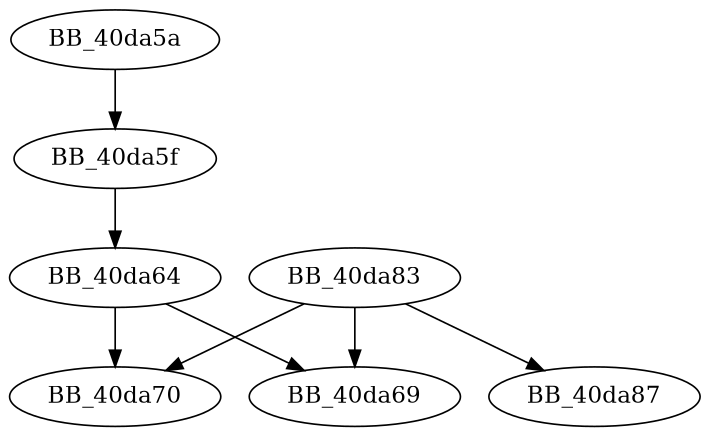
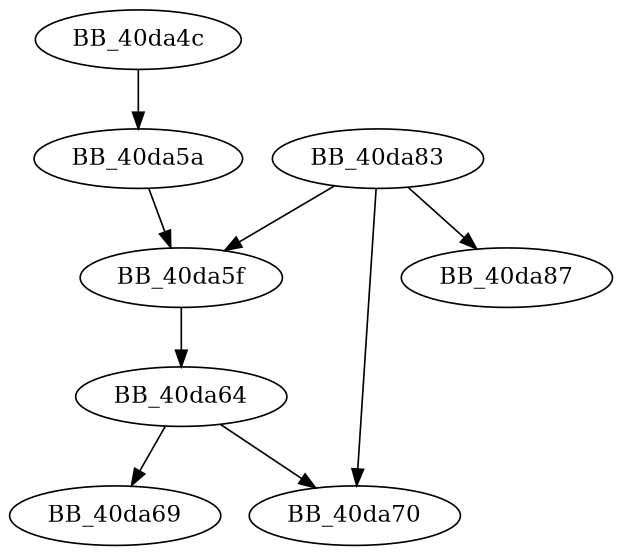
node "BB_40da4c": added
edge "BB_40da83" -> "BB_40da69": now "BB_40da83" -> "BB_40da5f"
